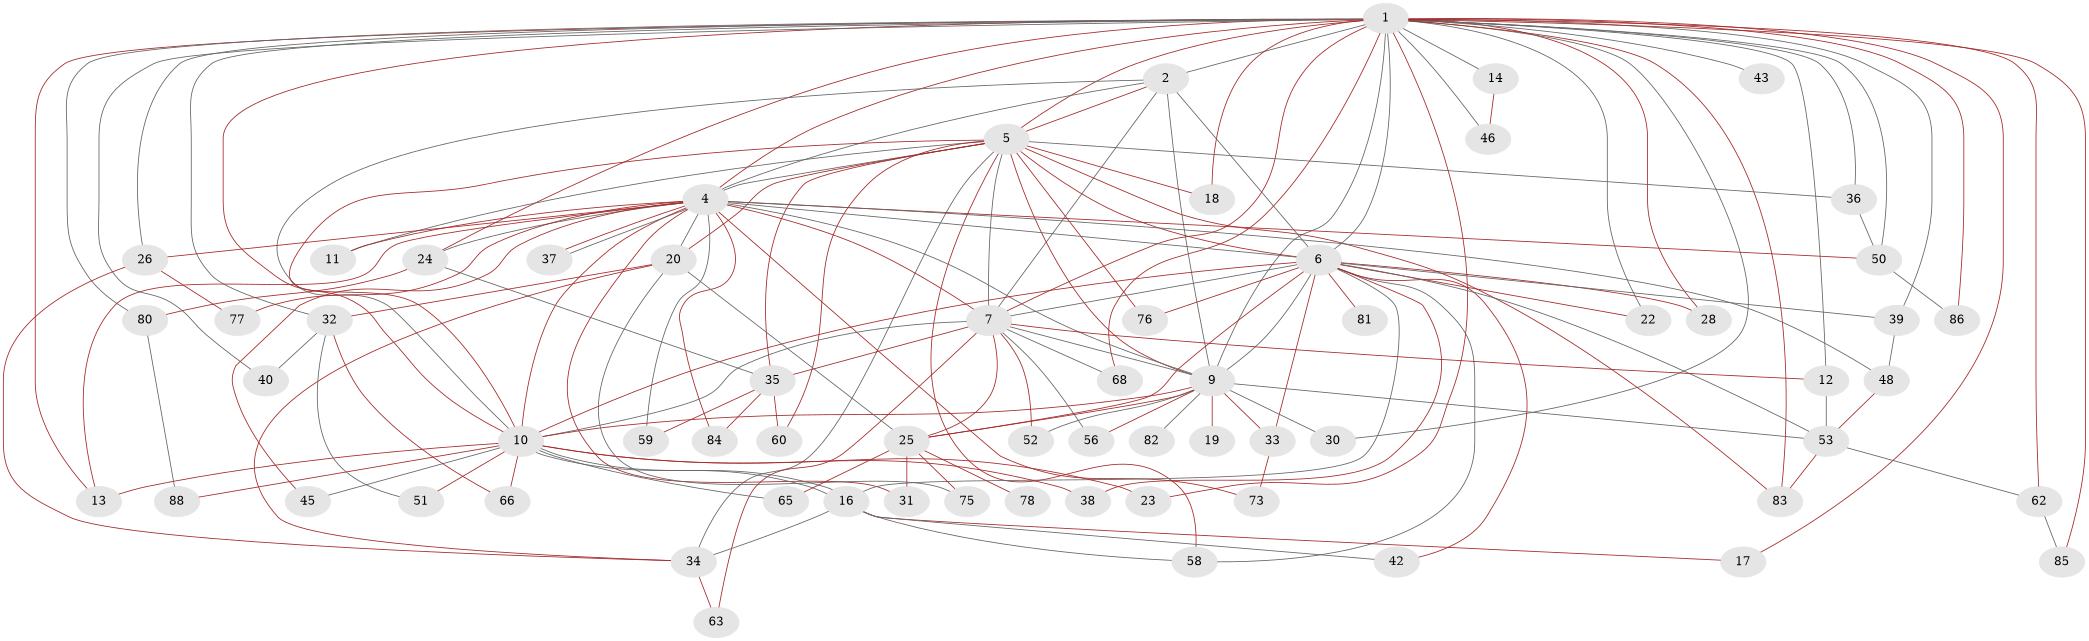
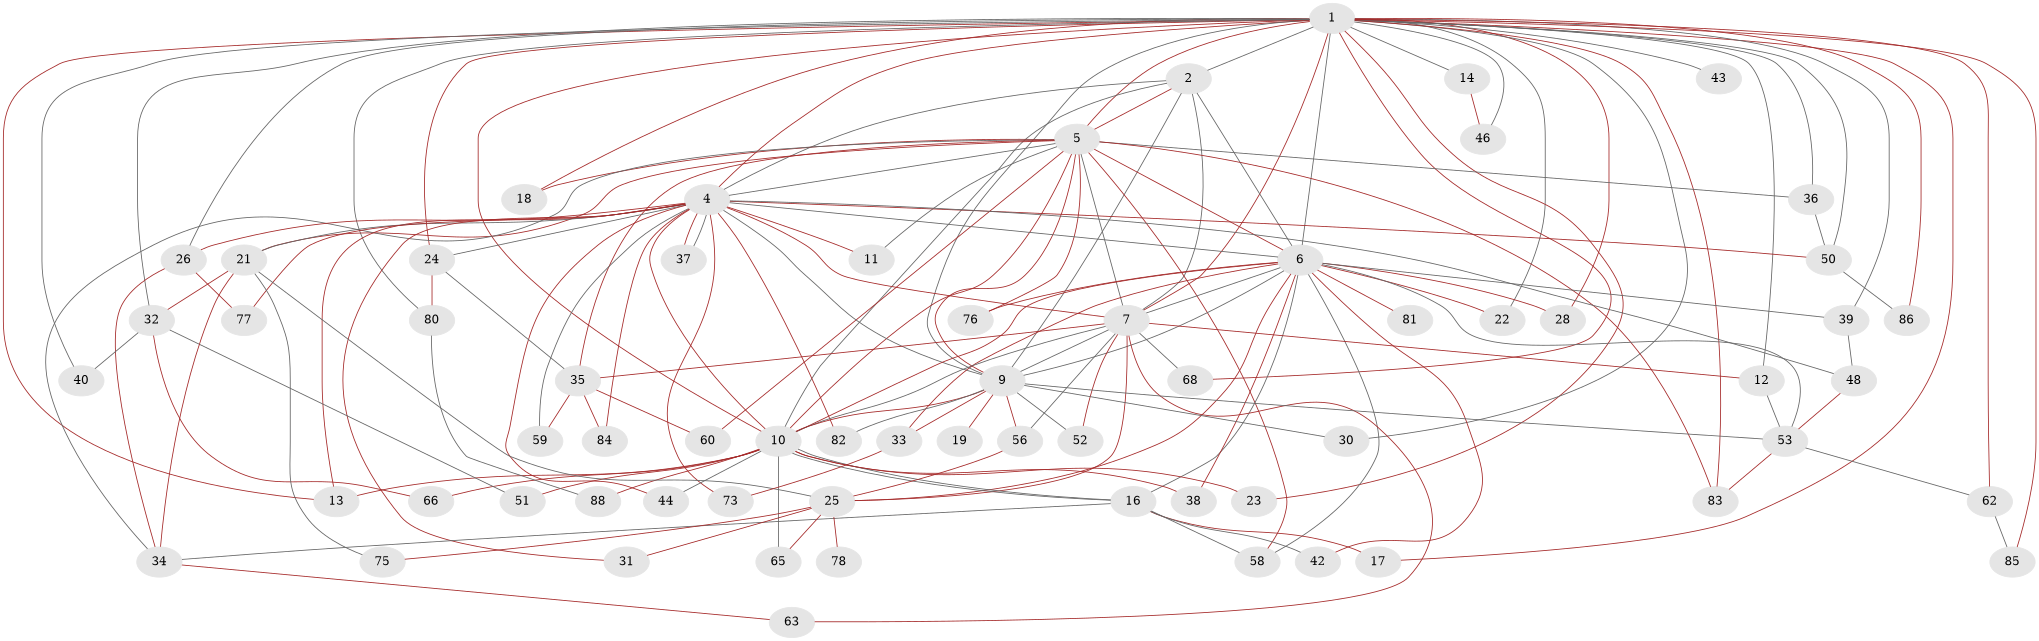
node "20": label "20" -> "21"
edge "4" -- "82": added
edge "9" -- "25": now "56" -- "25"
node "45": label "45" -> "44"
